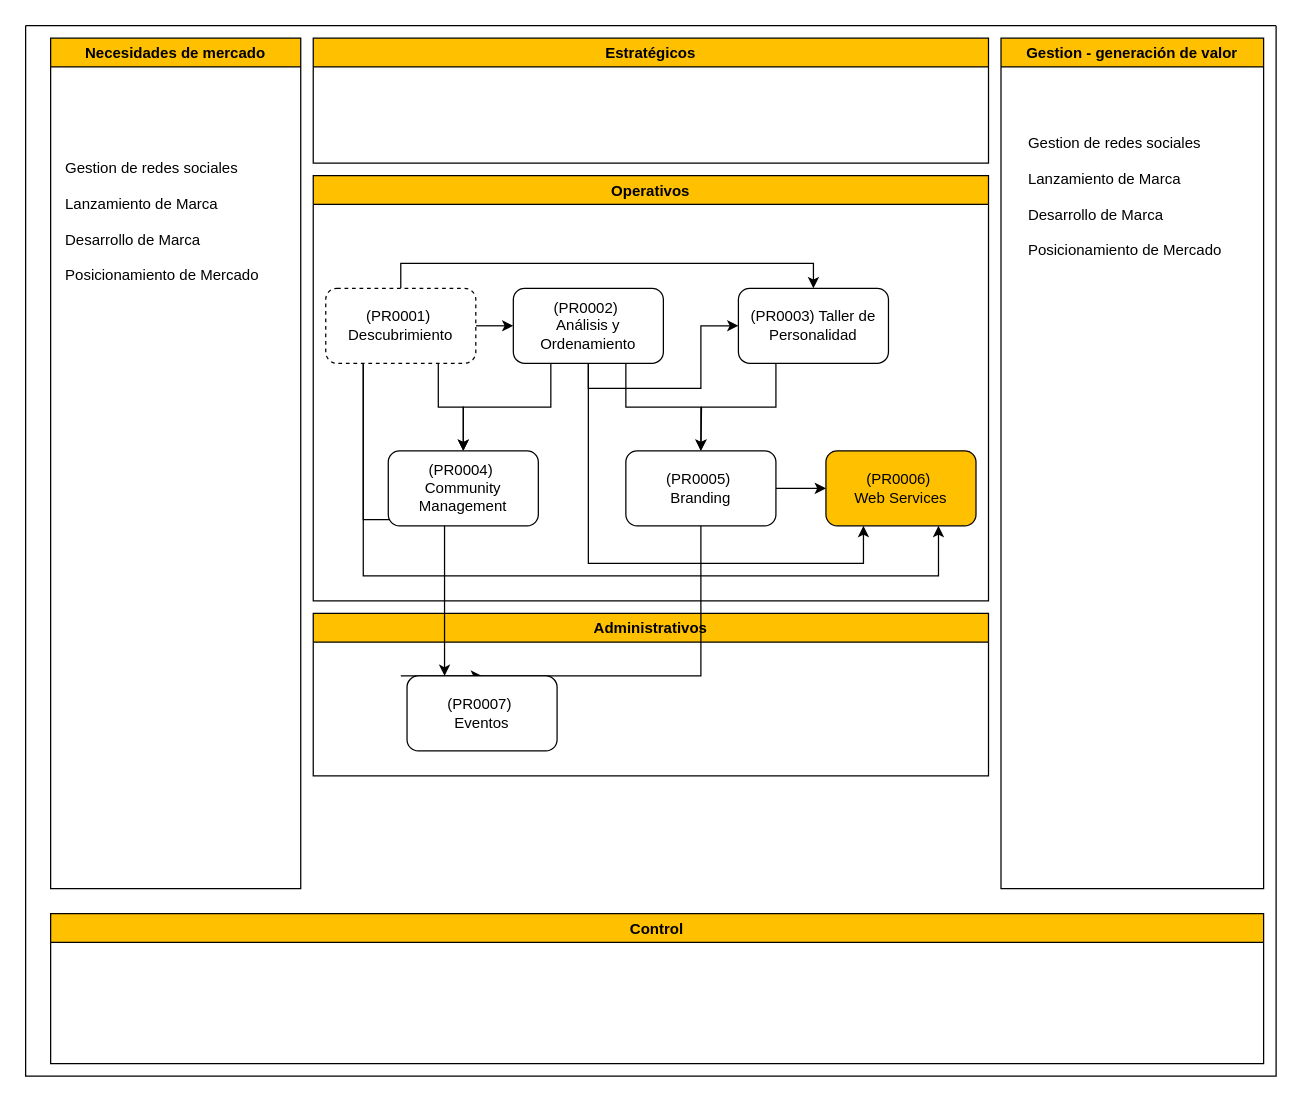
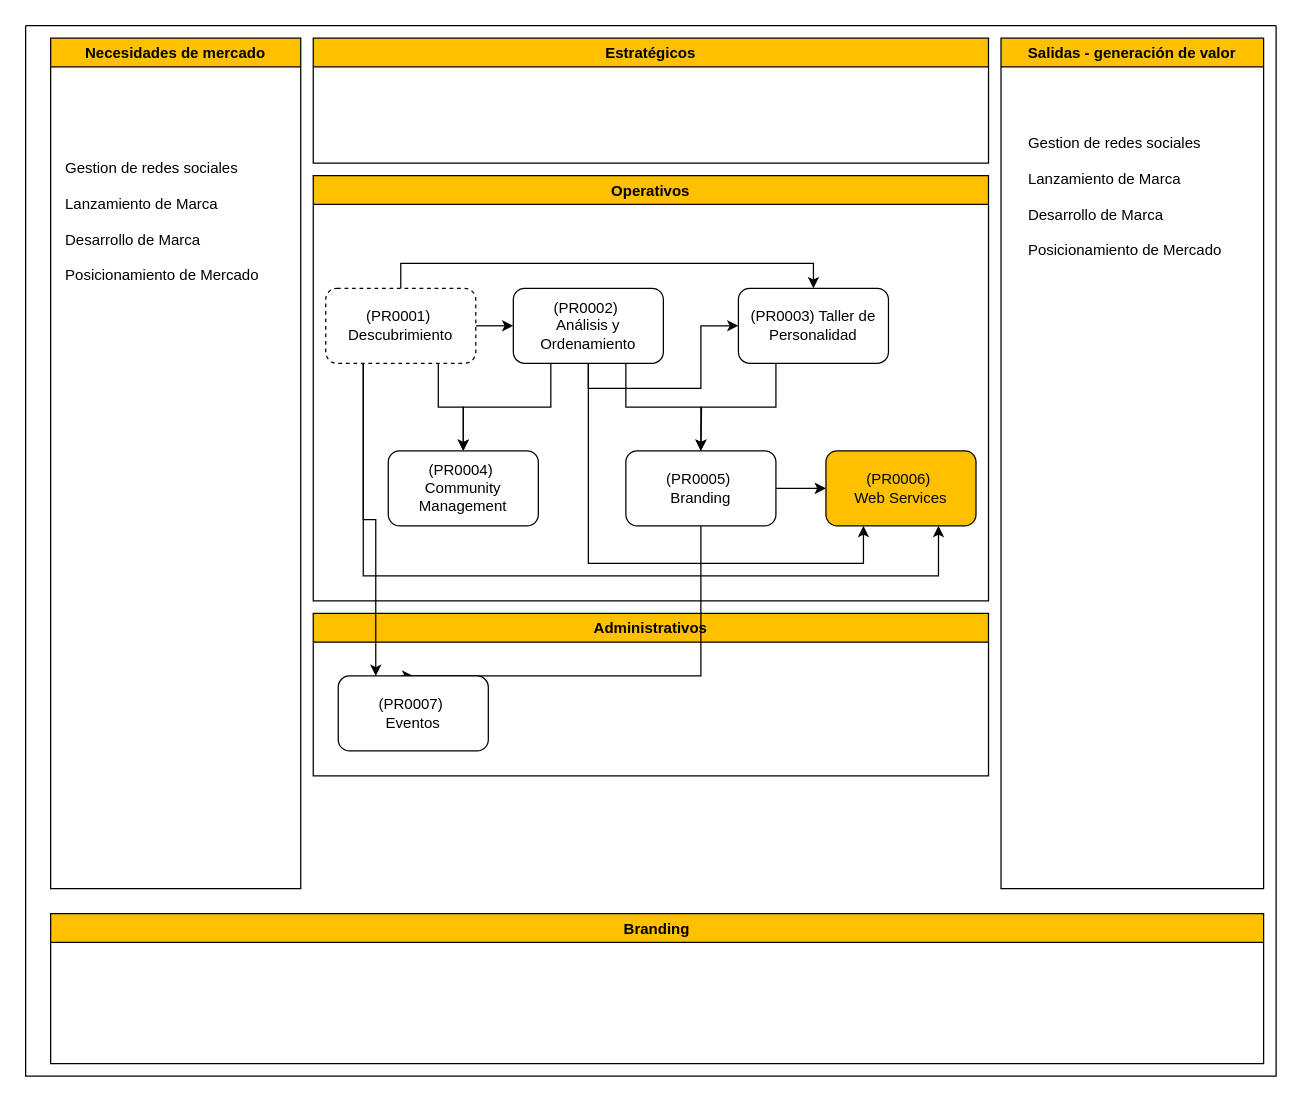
node "Gestion - generación de valor": label "Gestion - generación de valor" -> "Salidas - generación de valor"
node "(PR0007) Eventos": moved (482, 713) -> (413, 713)
node "Control": label "Control" -> "Branding"
